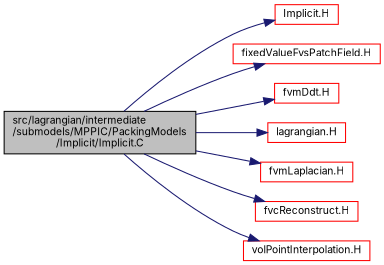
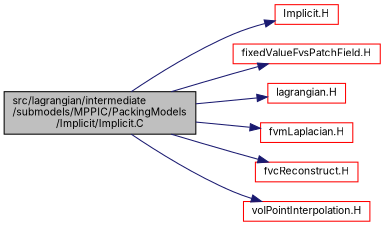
node "fvmDdt.H": removed
